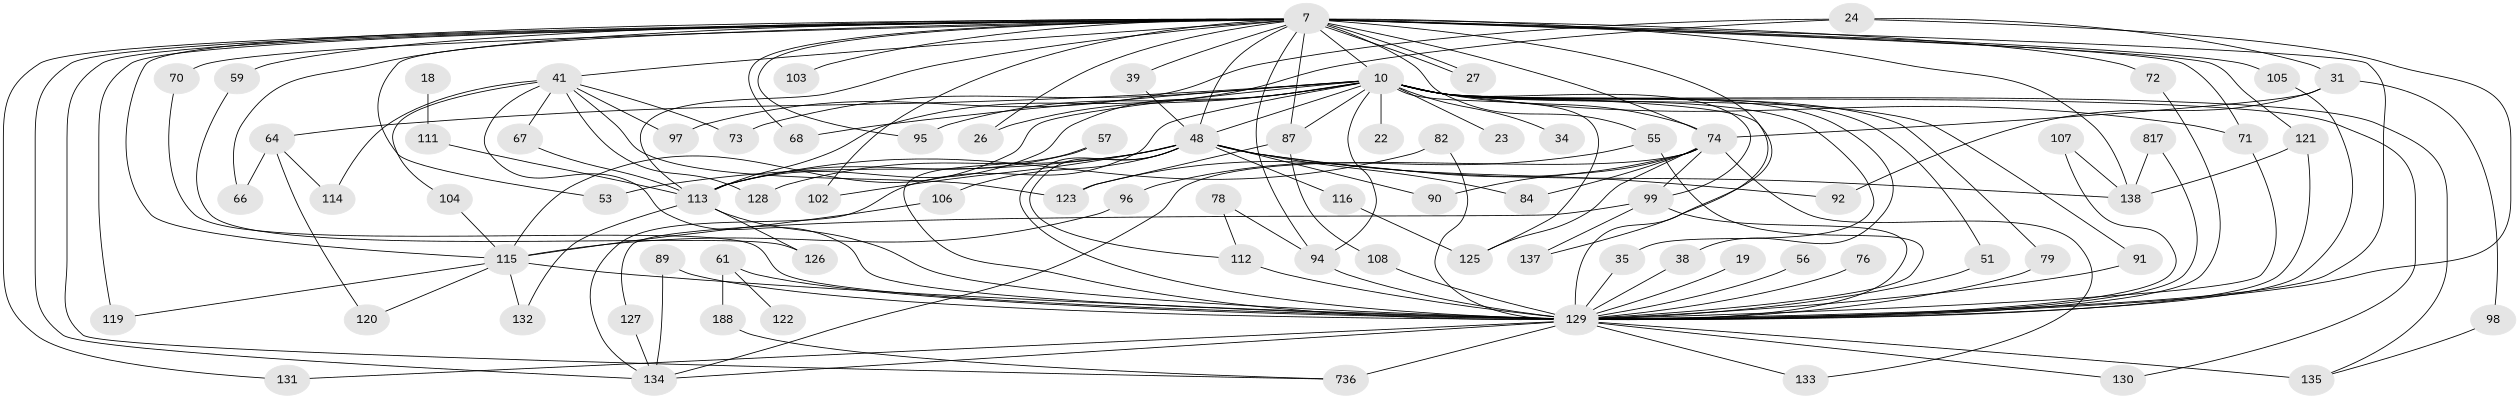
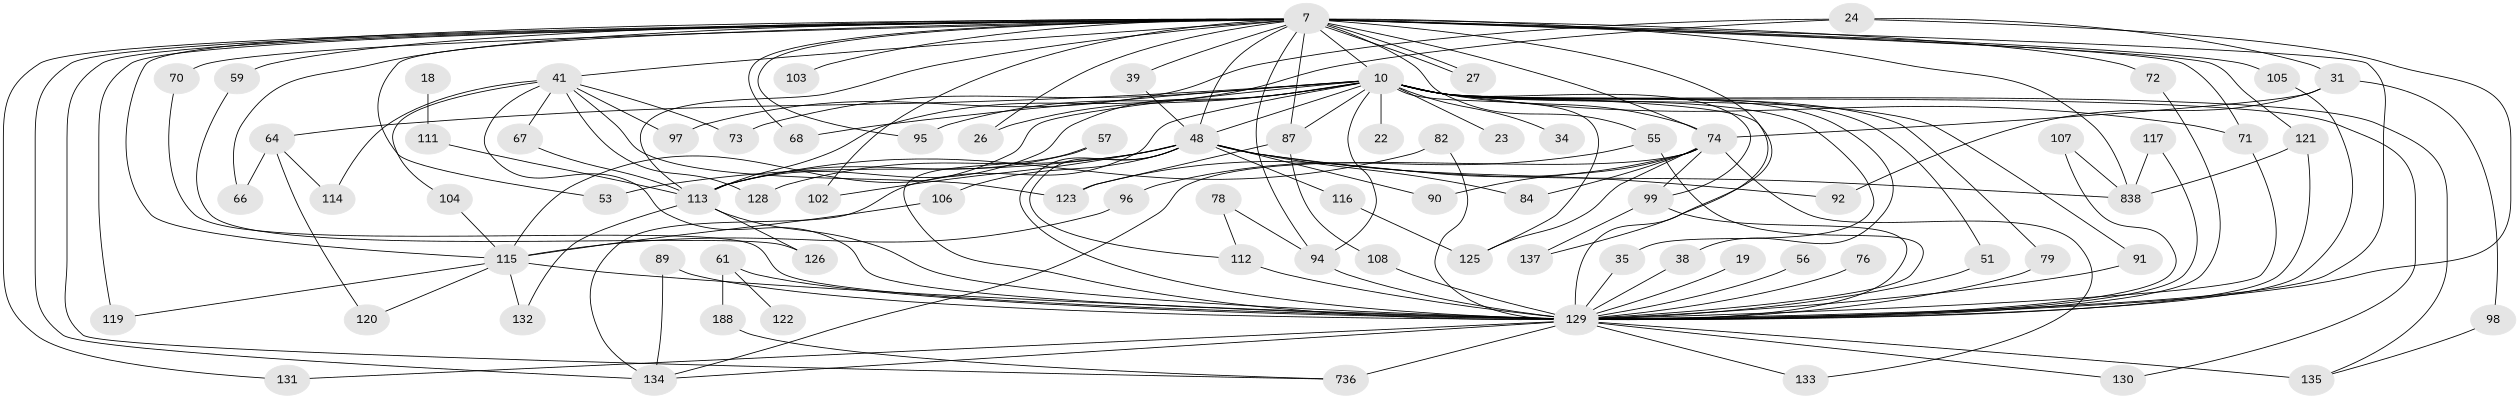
node "817": label "817" -> "117"
node "138": label "138" -> "838"
node "127": removed
